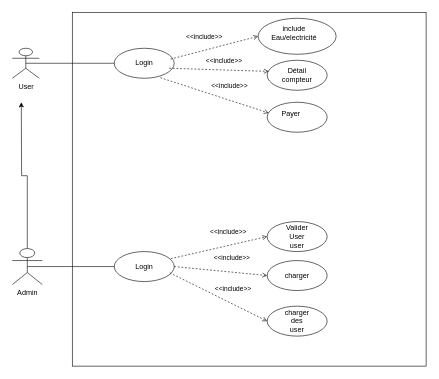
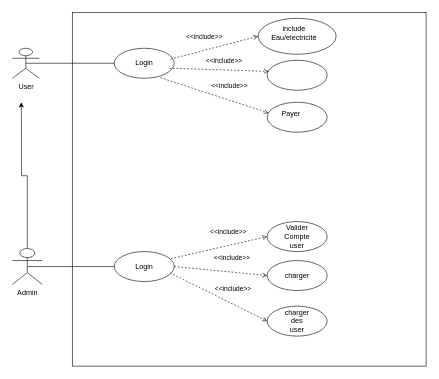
node "Détail compteur": removed
node "Valider User user": label "Valider User user" -> "Valider Compte user"
